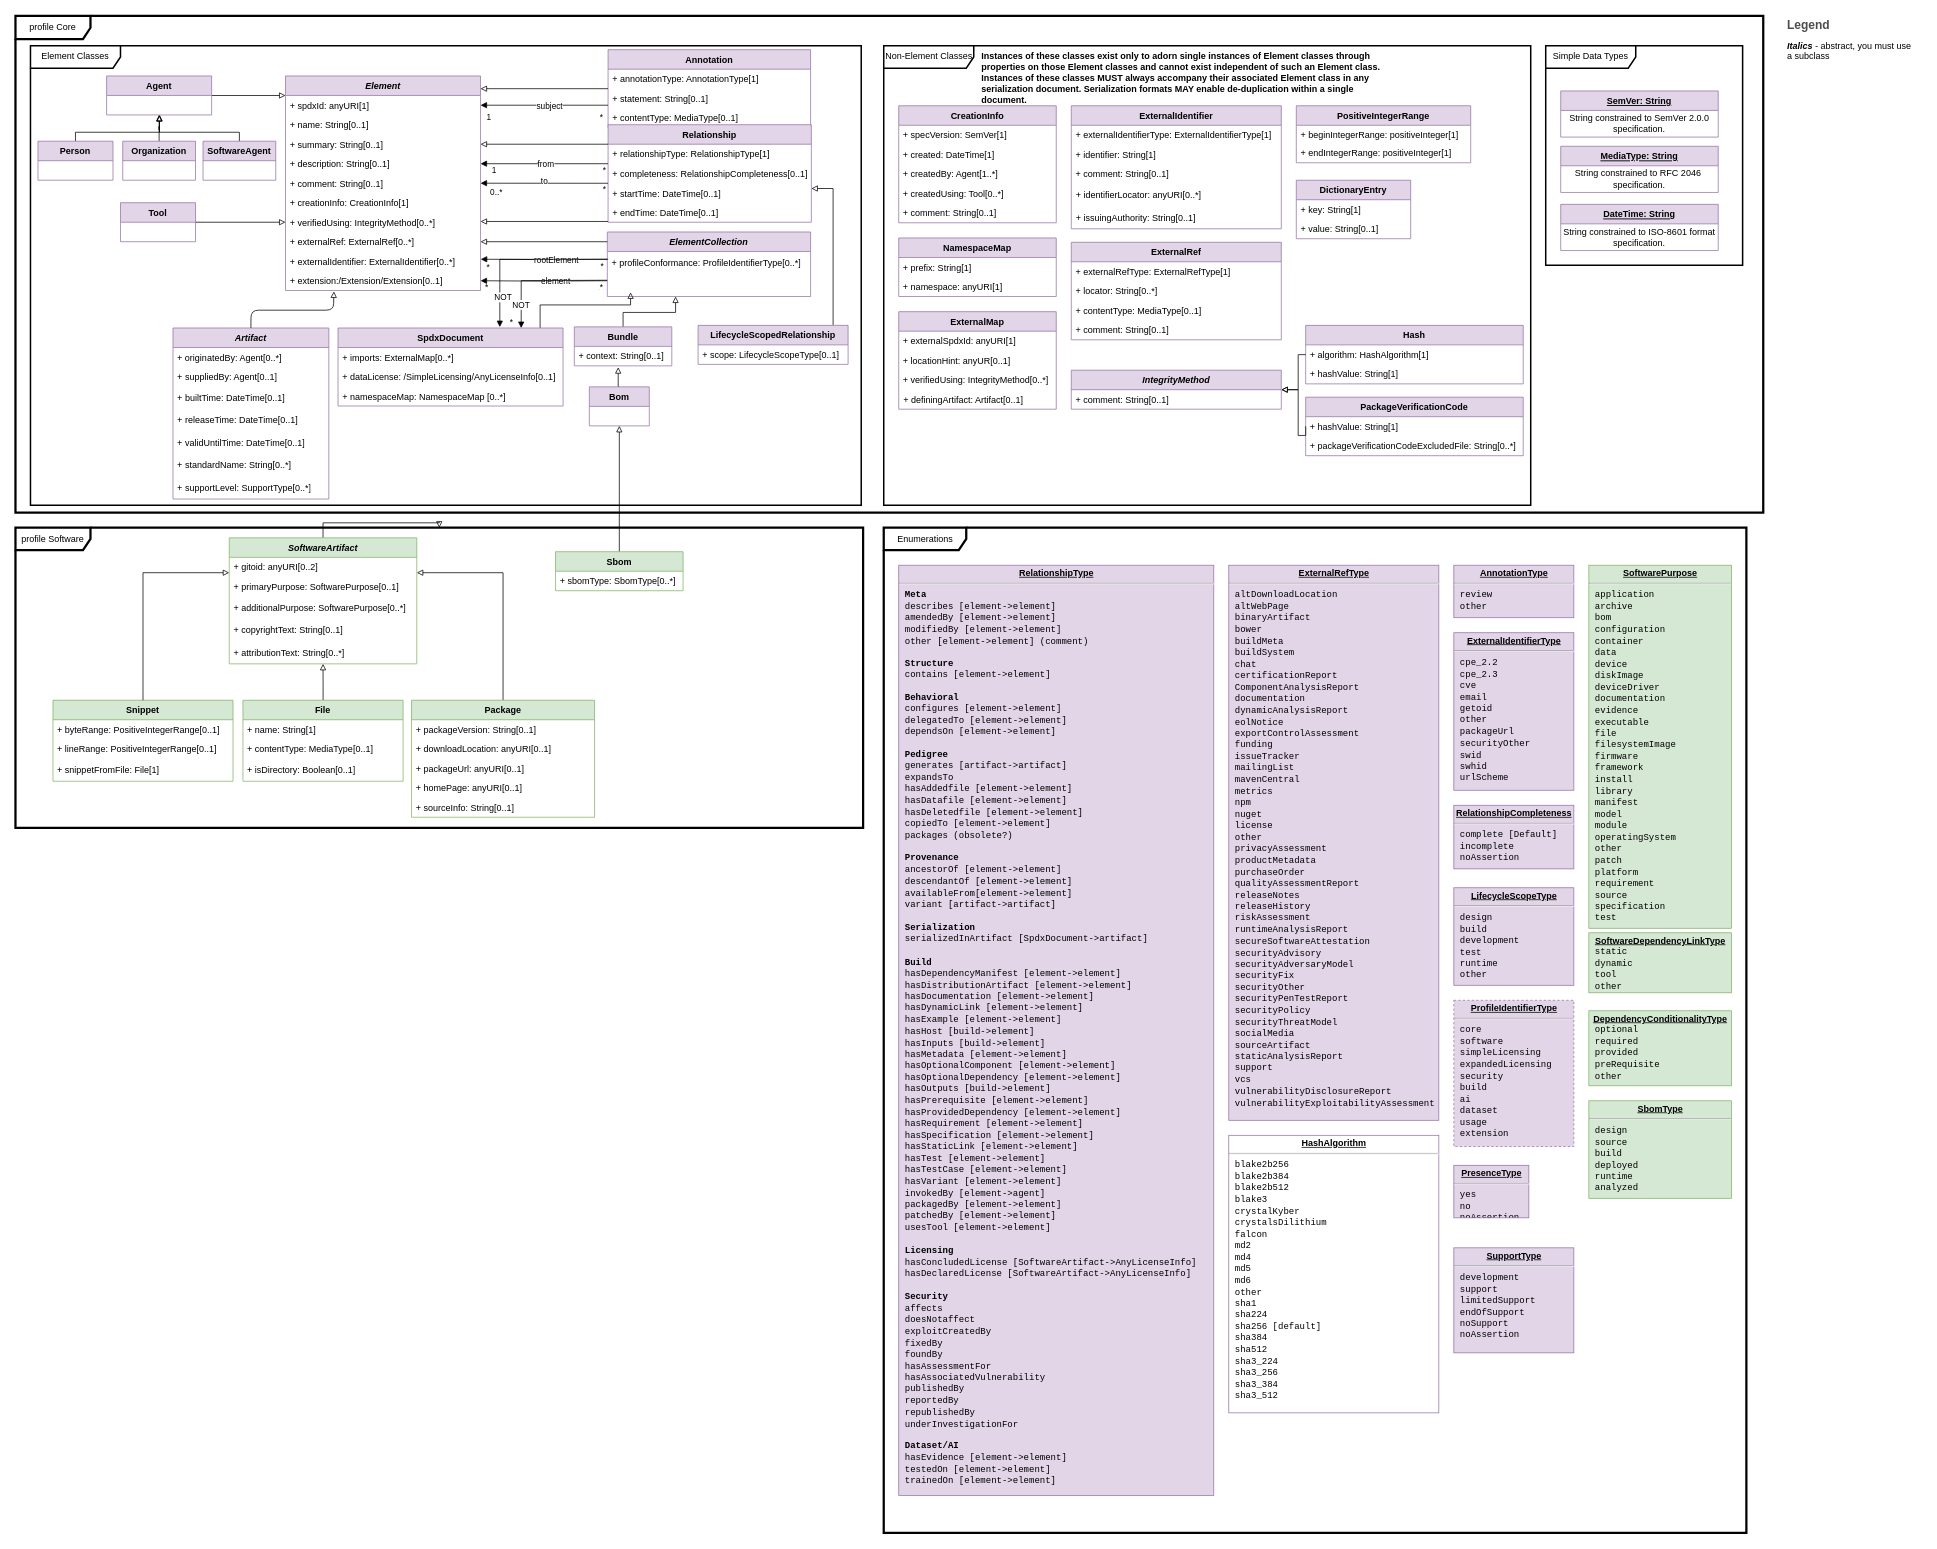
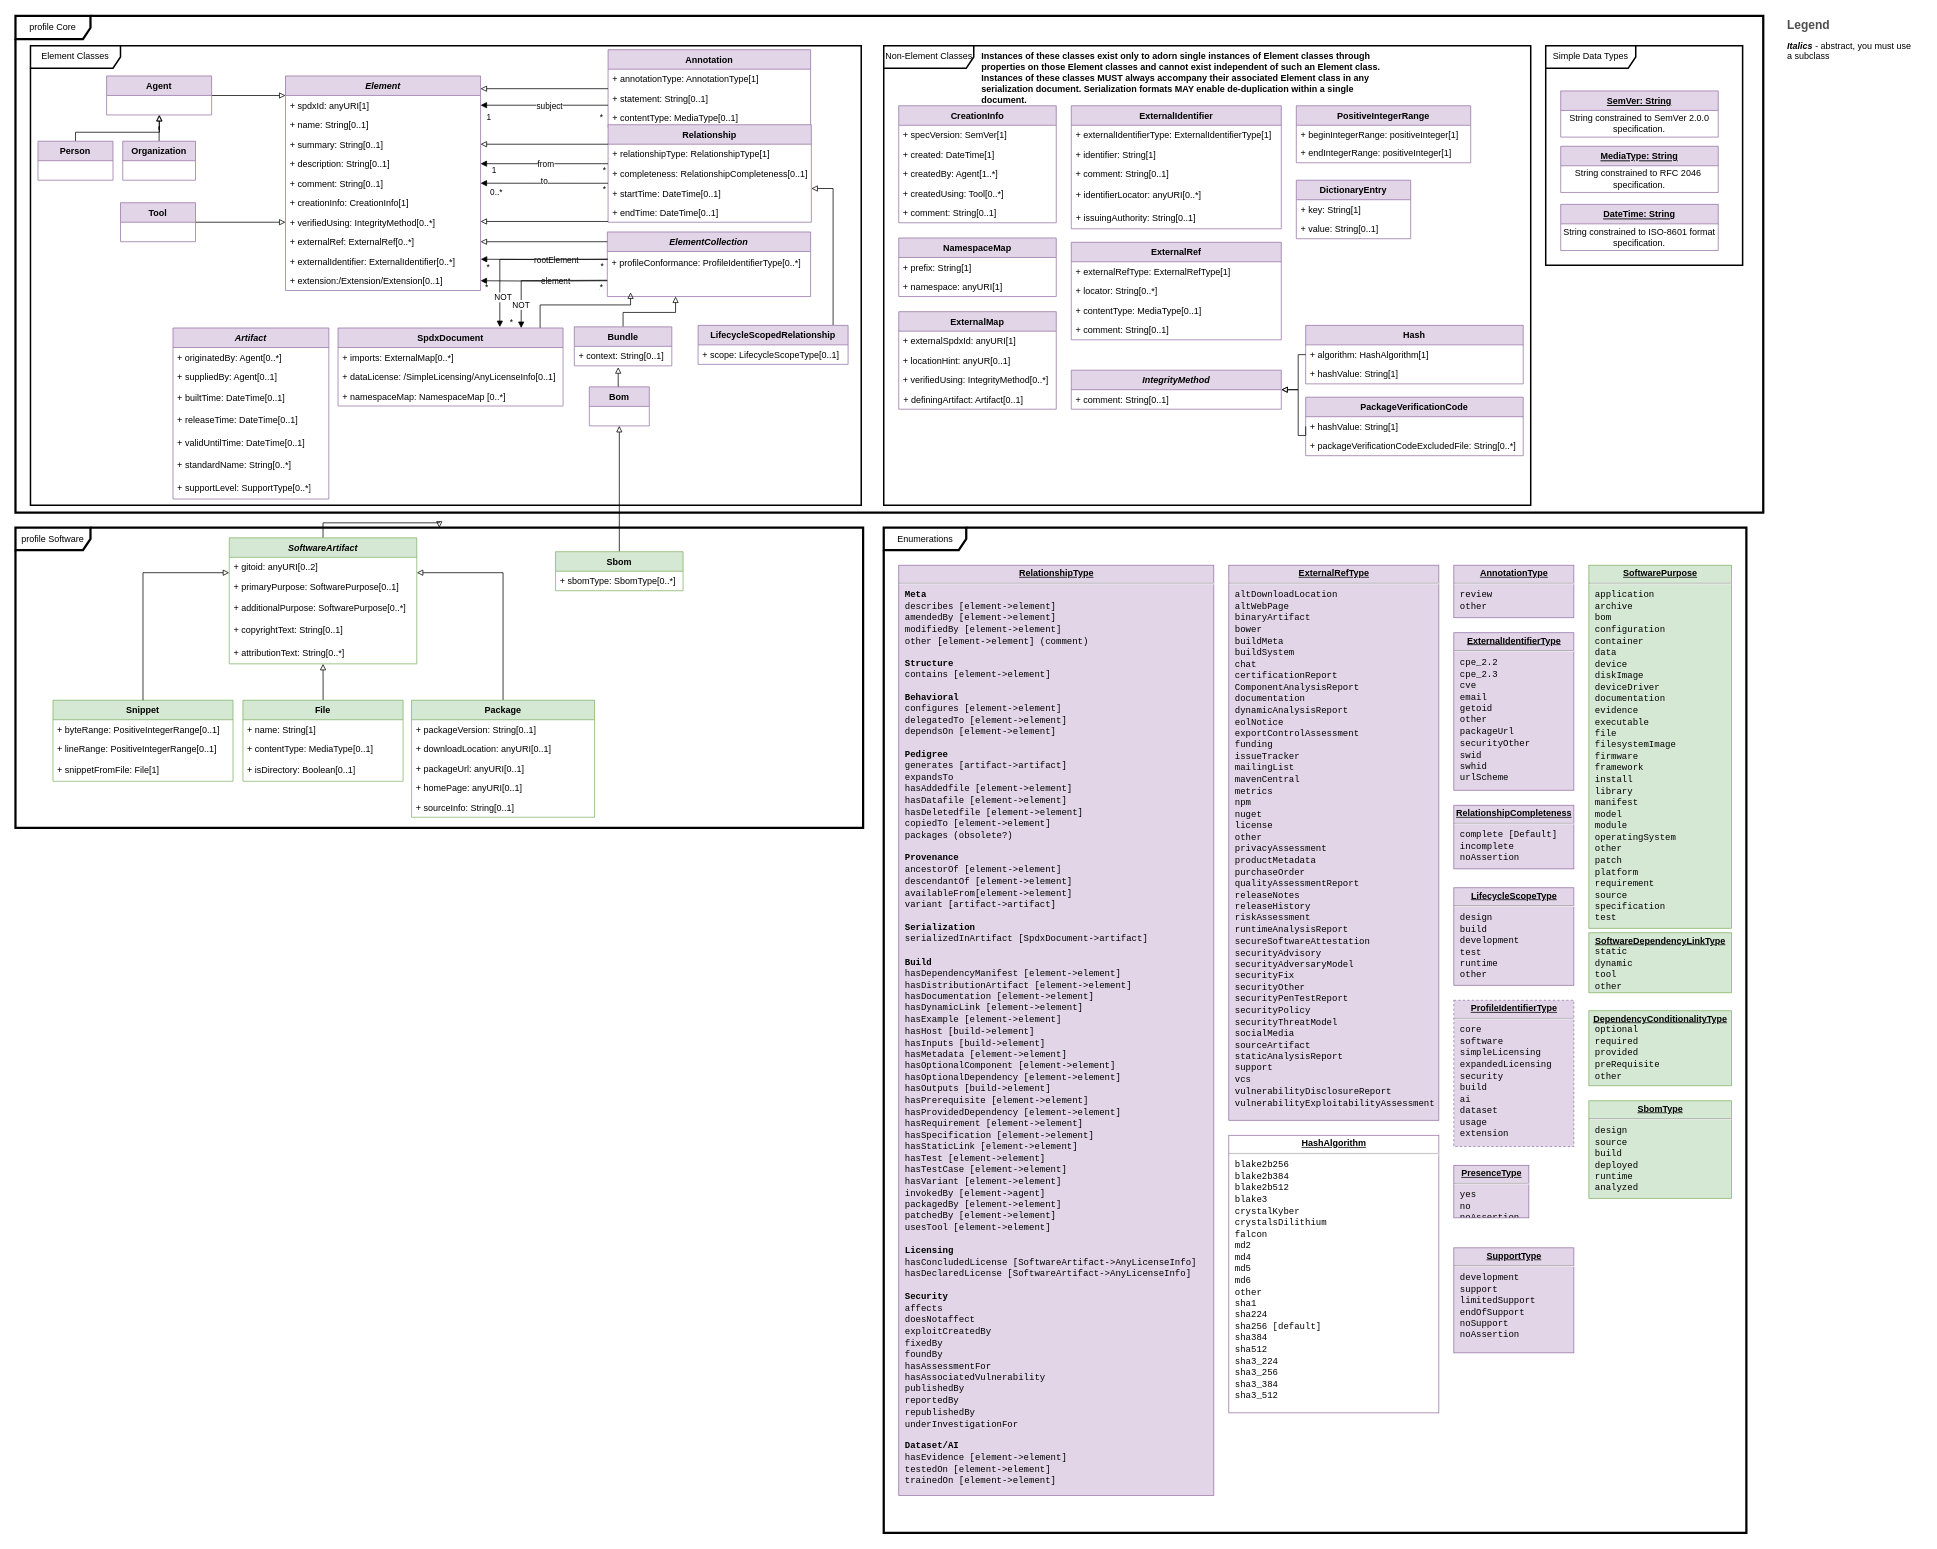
edge "SoftwareAgent" -> "Agent": removed
node "SoftwareAgent": removed
edge "Artifact" -> "+ extension:/Extension/Extension[0..1]": removed
